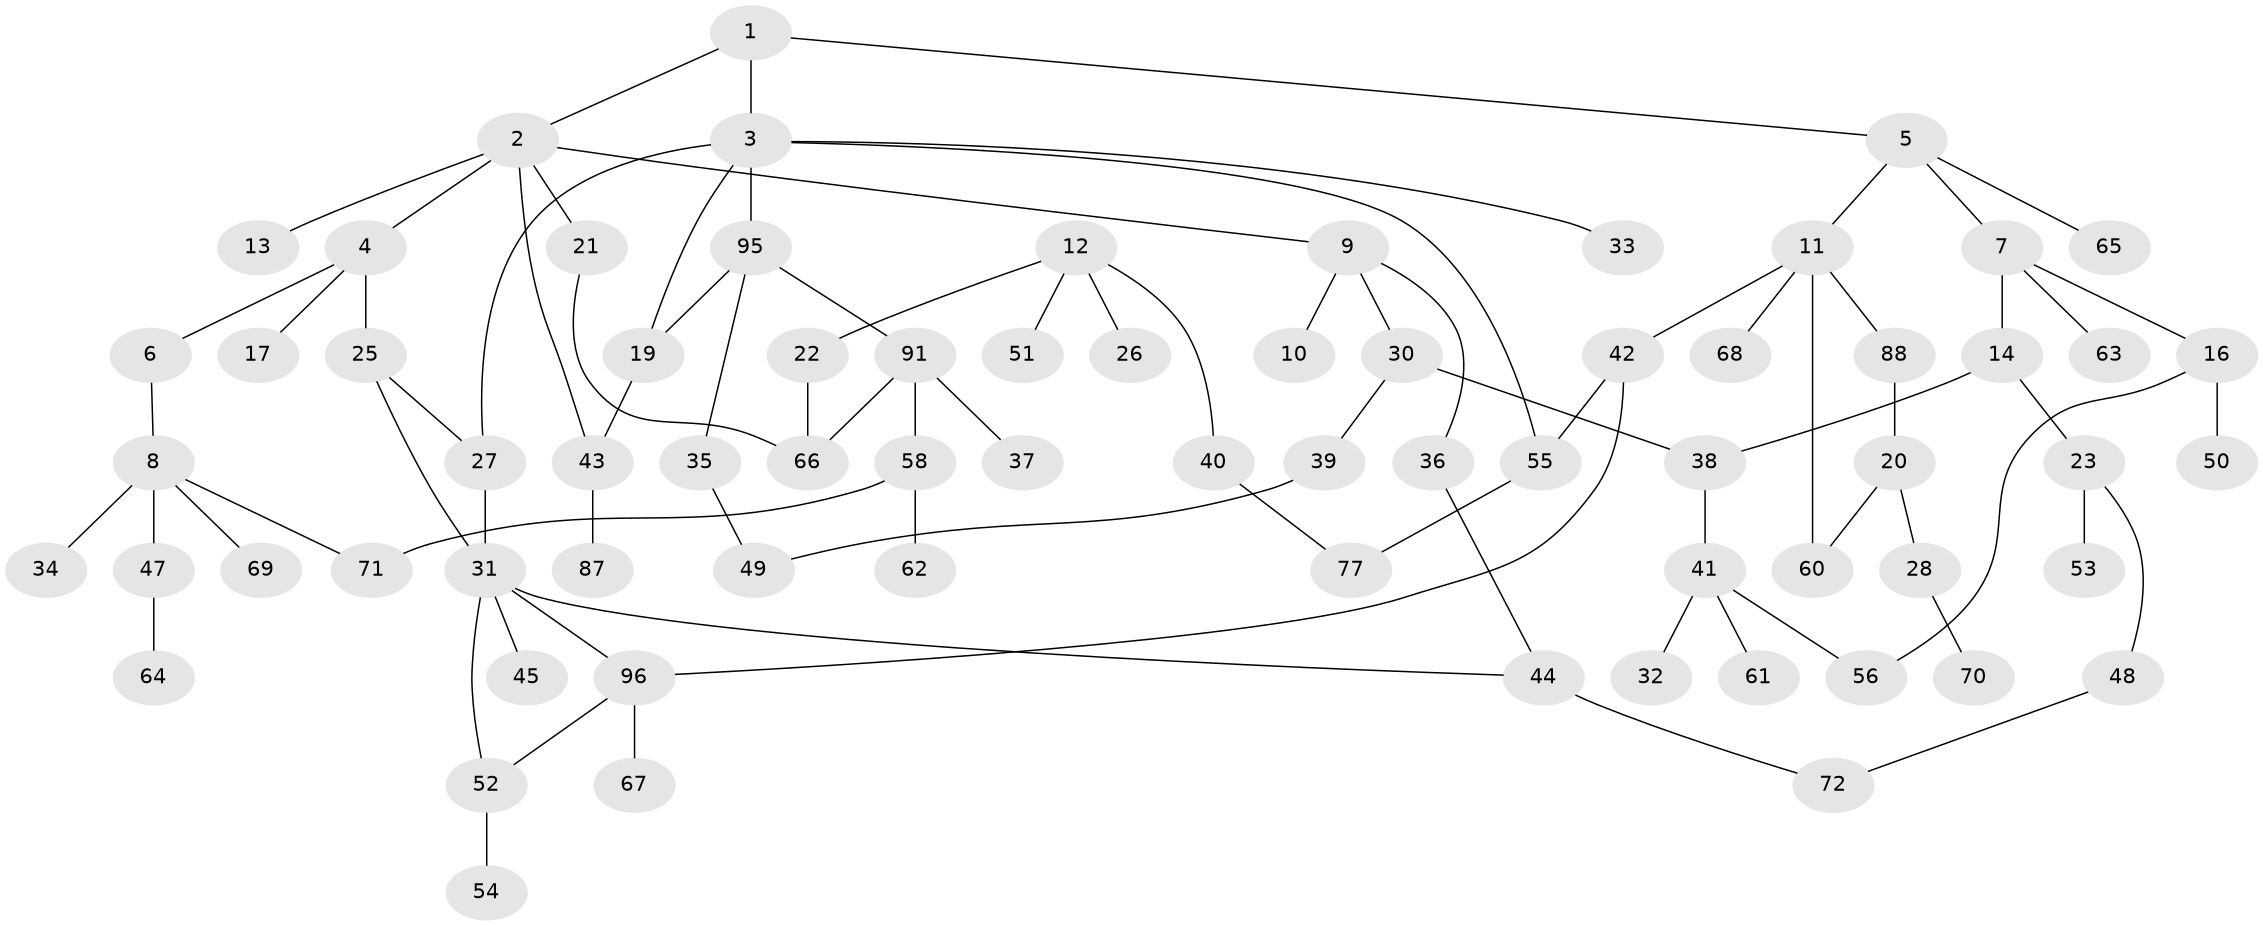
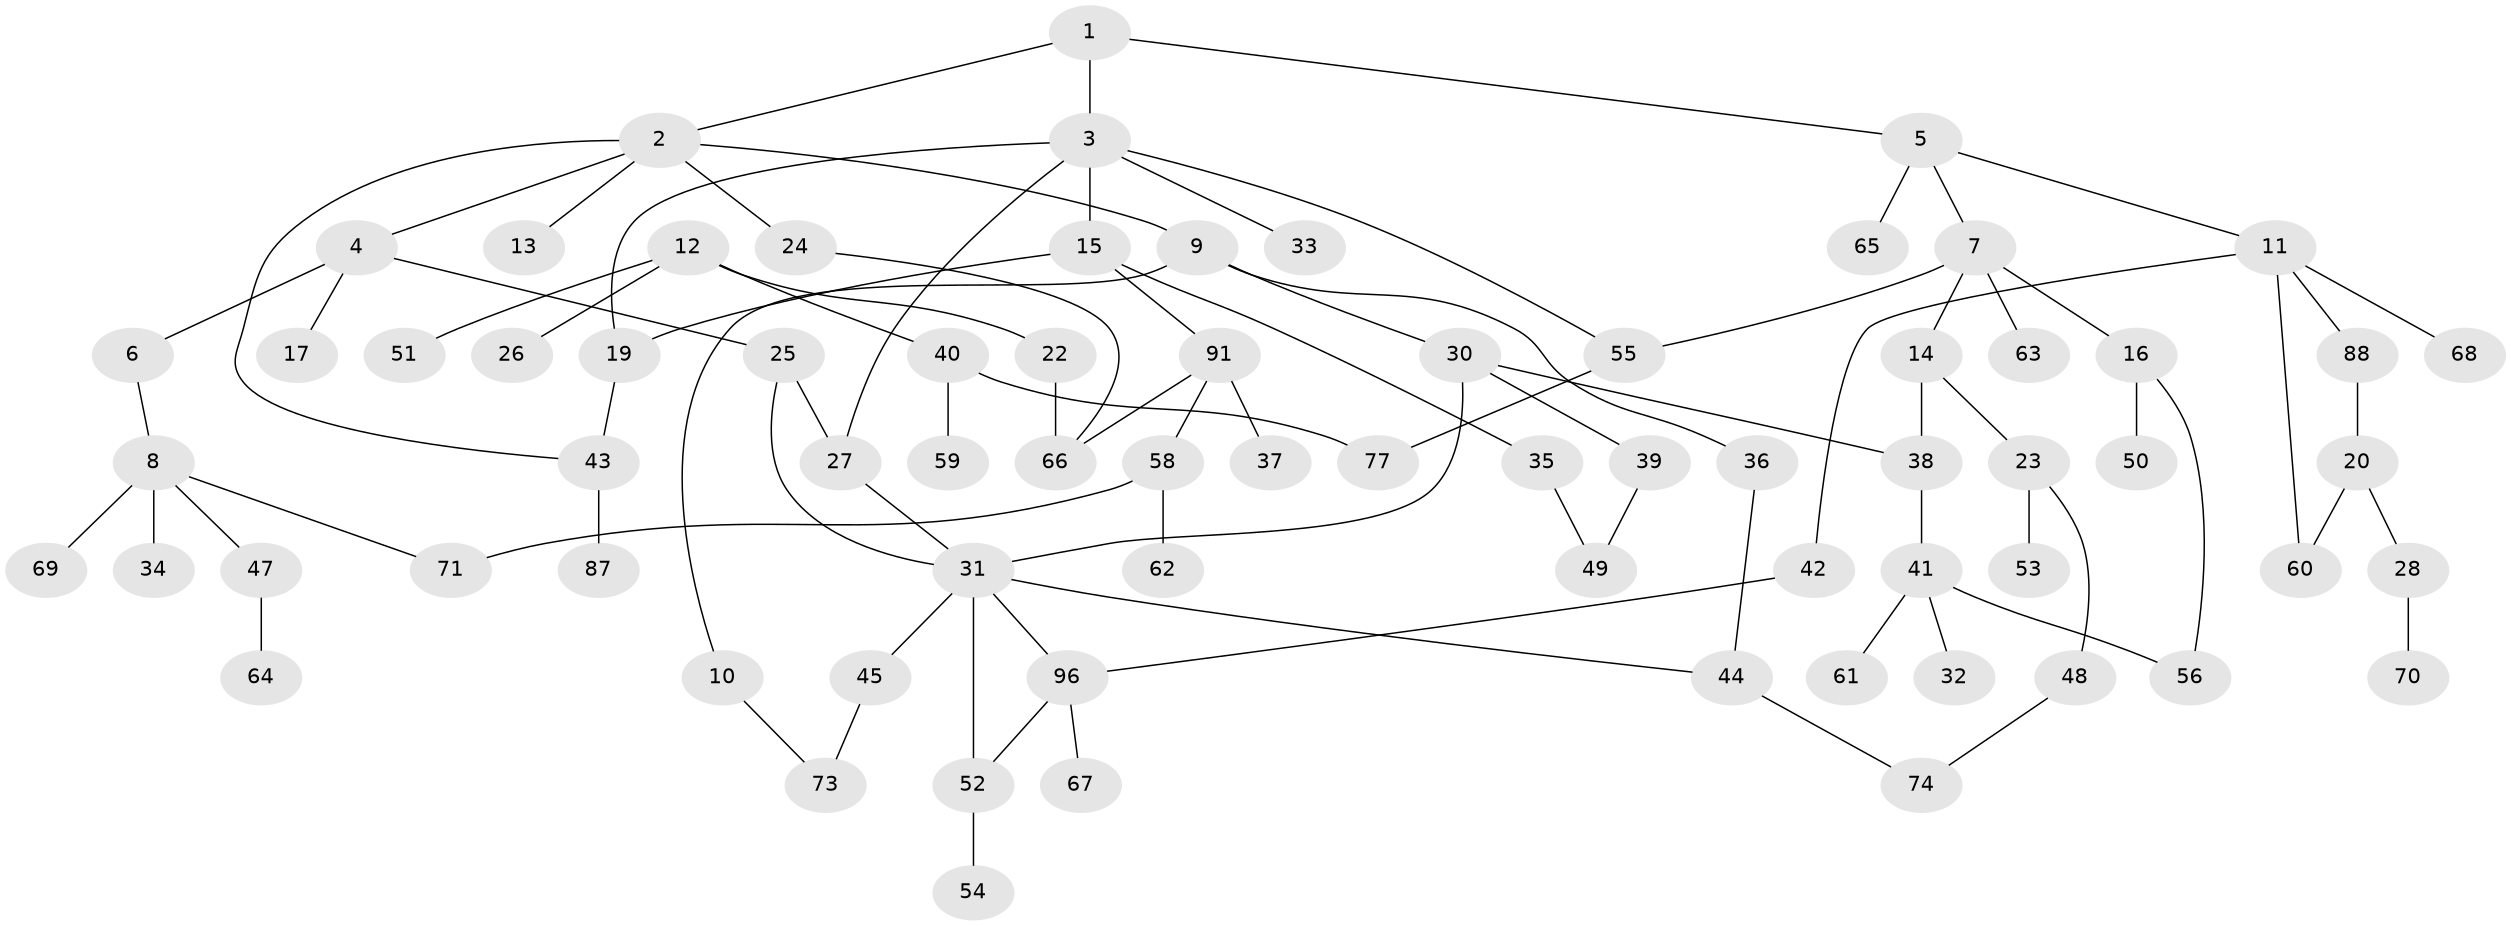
node "21": label "21" -> "24"
node "95": label "95" -> "15"
edge "42" -- "55": now "7" -- "55"
node "59": added
edge "30" -- "31": added
node "73": added
node "72": label "72" -> "74"
